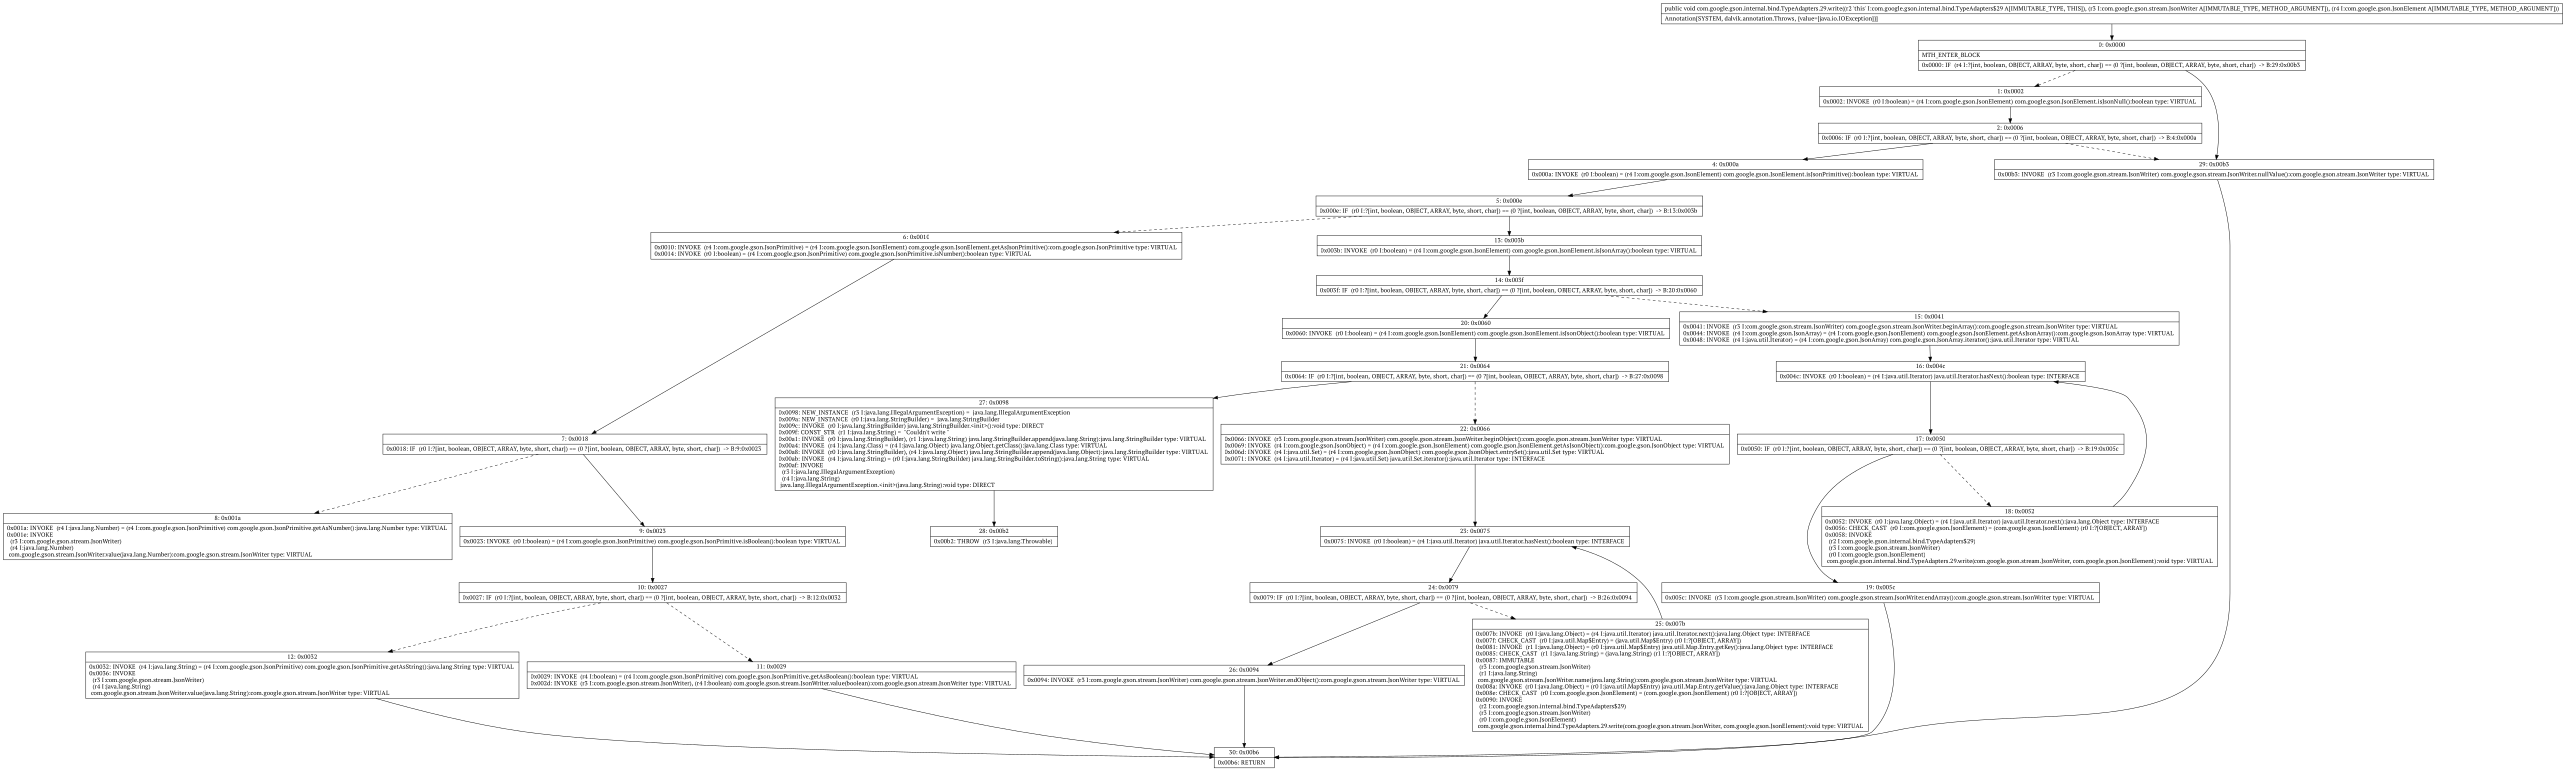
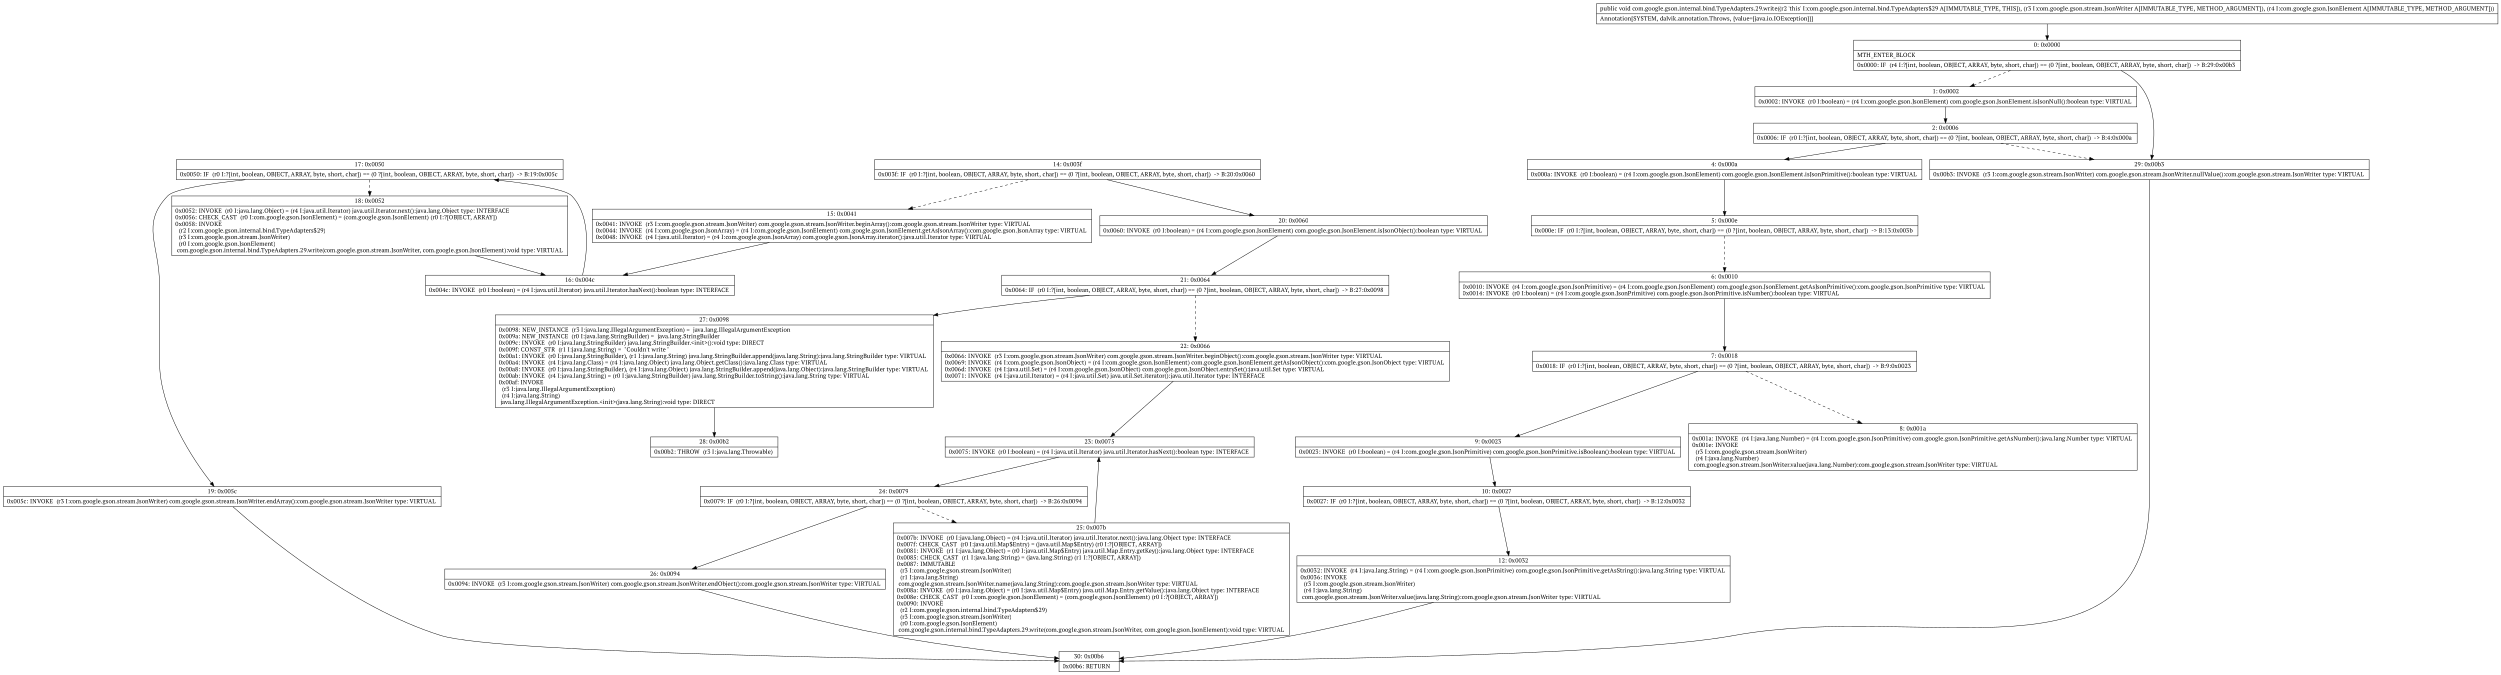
node "13: 0x003b": removed
edge "10: 0x0027" -> "12: 0x0032": style dashed -> solid
node "11: 0x0029": removed
